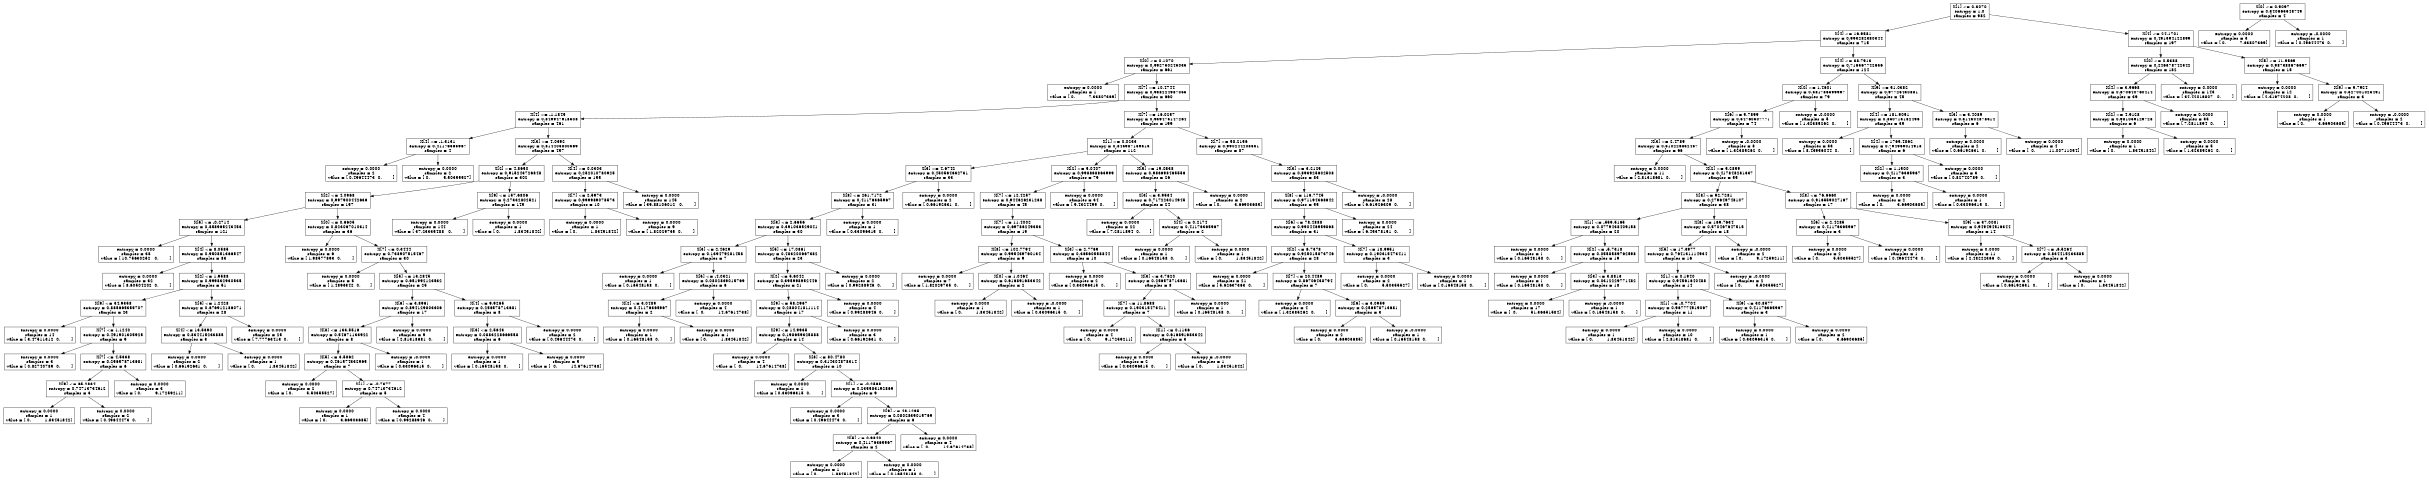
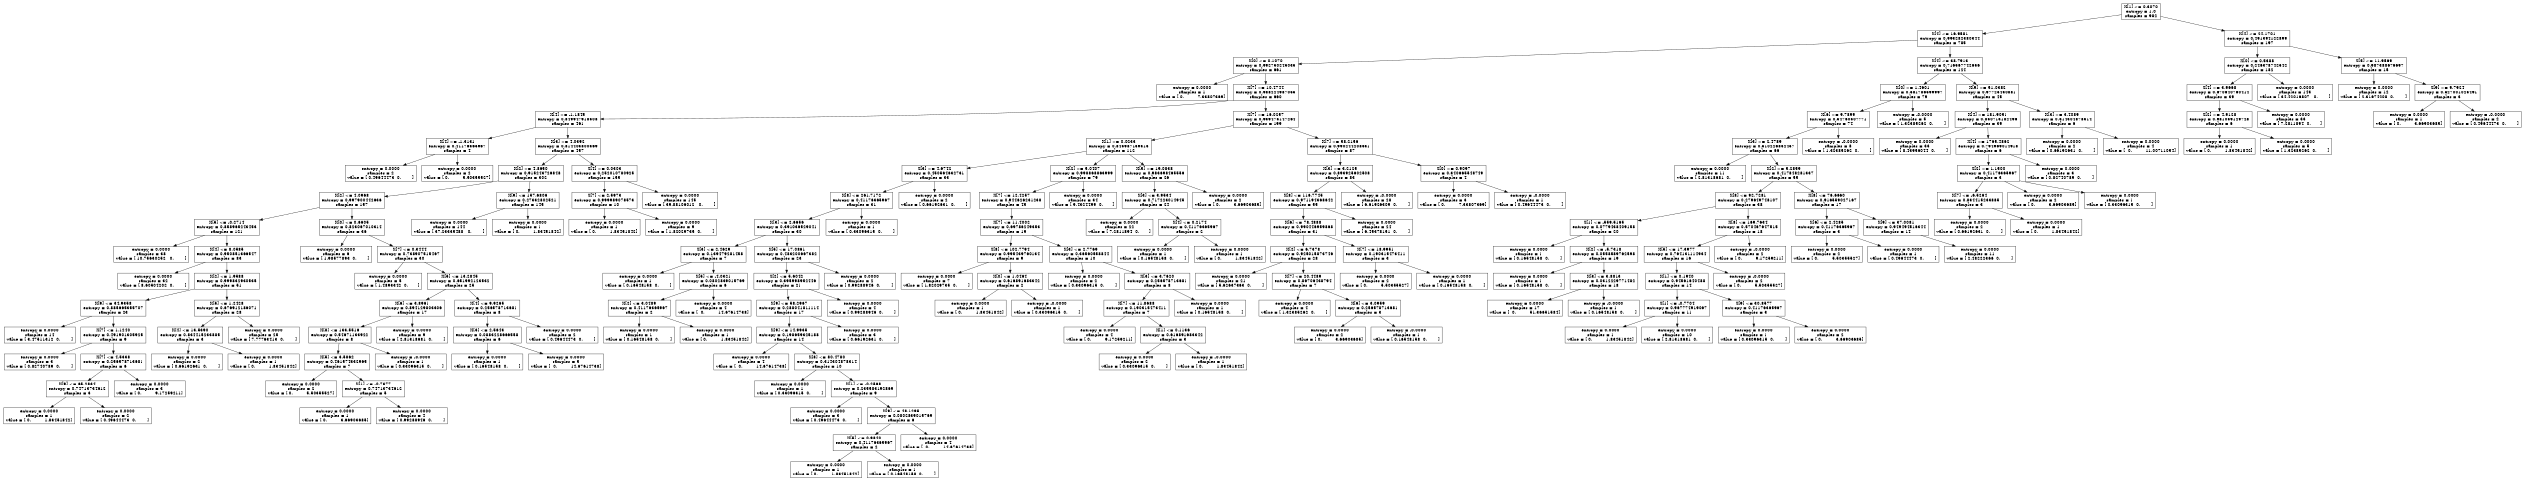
node "X[4] <= 16.9581 entropy = 0.993282380344 samples = 715": label "X[4] <= 16.9581 entropy = 0.993282380344 samples = 715" -> "X[4] <= 16.9581 entropy = 0.993282380344 samples = 785"
edge "X[7] <= 58.2156 entropy = 0.990244208331 samples = 87" -> "X[0] <= 0.9097 entropy = 0.340665548749 samples = 4": added
edge "X[9] <= 37.0081 entropy = 0.949494516344 samples = 14" -> "X[7] <= -6.5264 entropy = 0.834415233885 samples = 3": now "X[2] <= 1.1500 entropy = 0.41176365967 samples = 3" -> "X[7] <= -6.5264 entropy = 0.834415233885 samples = 3"
node "X[9] <= 14.9935 entropy = 0.198659325888 samples = 14": label "X[9] <= 14.9935 entropy = 0.198659325888 samples = 14" -> "X[9] <= 14.9935 entropy = 0.198659325188 samples = 14"
